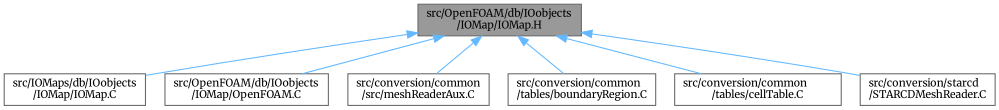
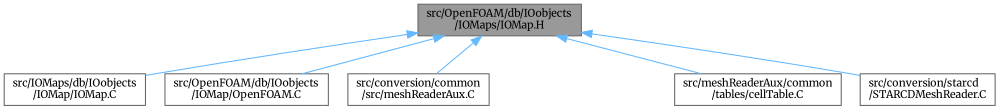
node "src/OpenFOAM/db/IOobjects /IOMap/IOMap.H": label "src/OpenFOAM/db/IOobjects /IOMap/IOMap.H" -> "src/OpenFOAM/db/IOobjects /IOMaps/IOMap.H"
node "src/conversion/common /tables/boundaryRegion.C": removed
node "src/conversion/common /tables/cellTable.C": label "src/conversion/common /tables/cellTable.C" -> "src/meshReaderAux/common /tables/cellTable.C"
